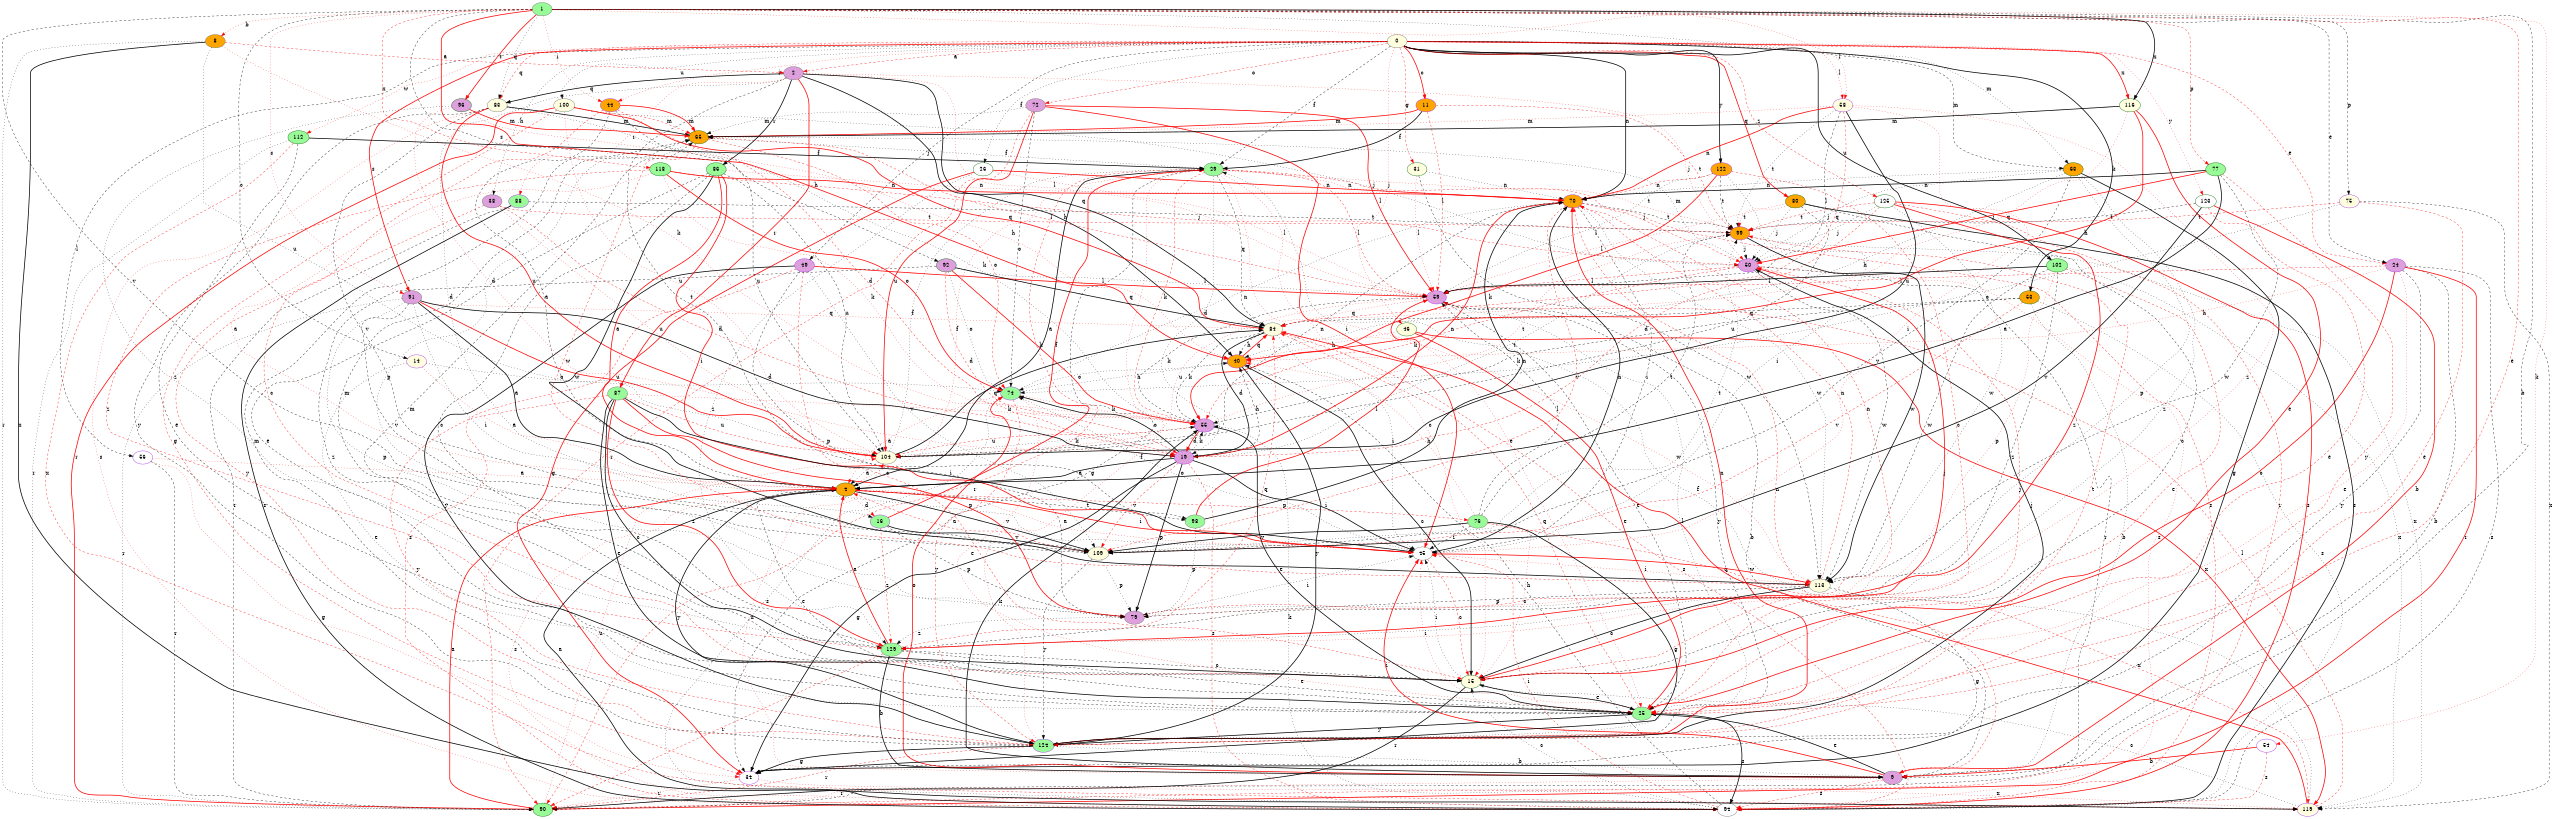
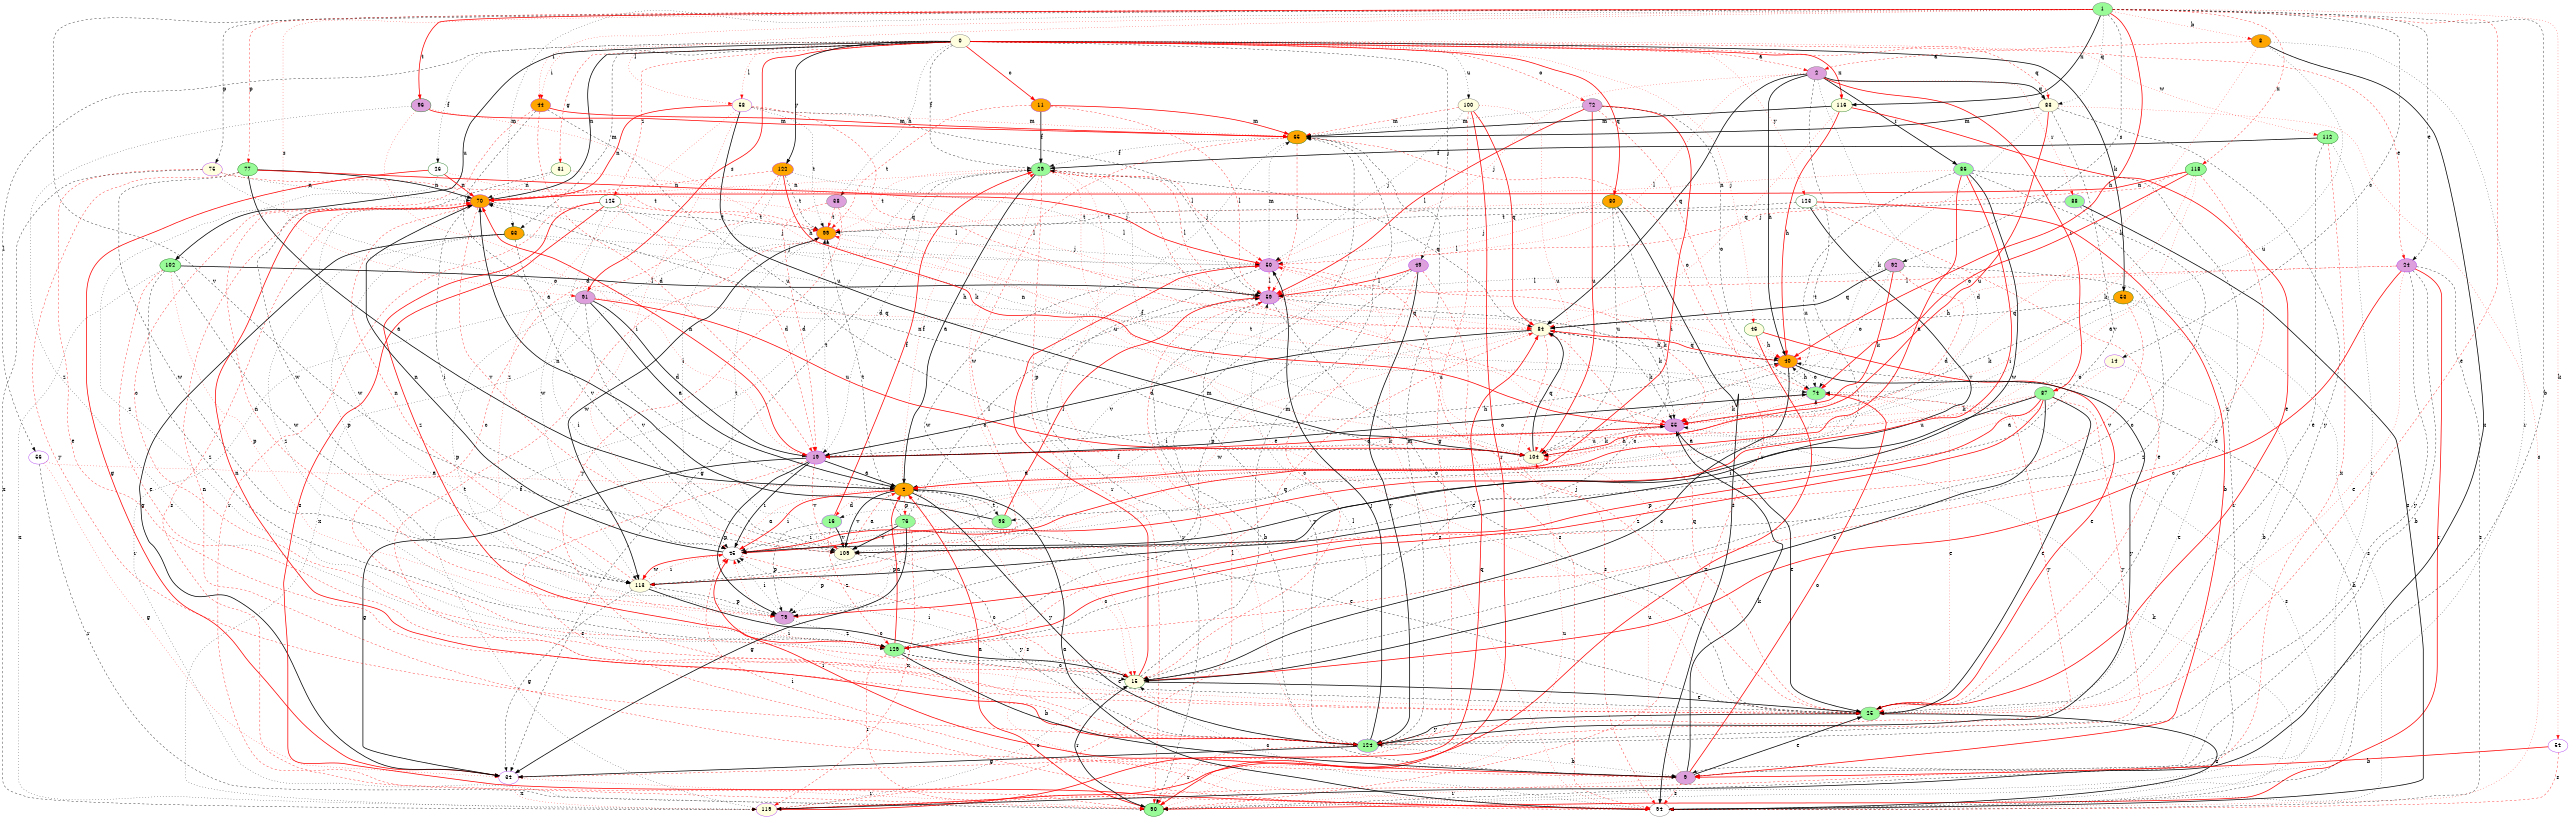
node "86": color darkgreen -> purple
edge "63" -> "70": now "75" -> "70"
